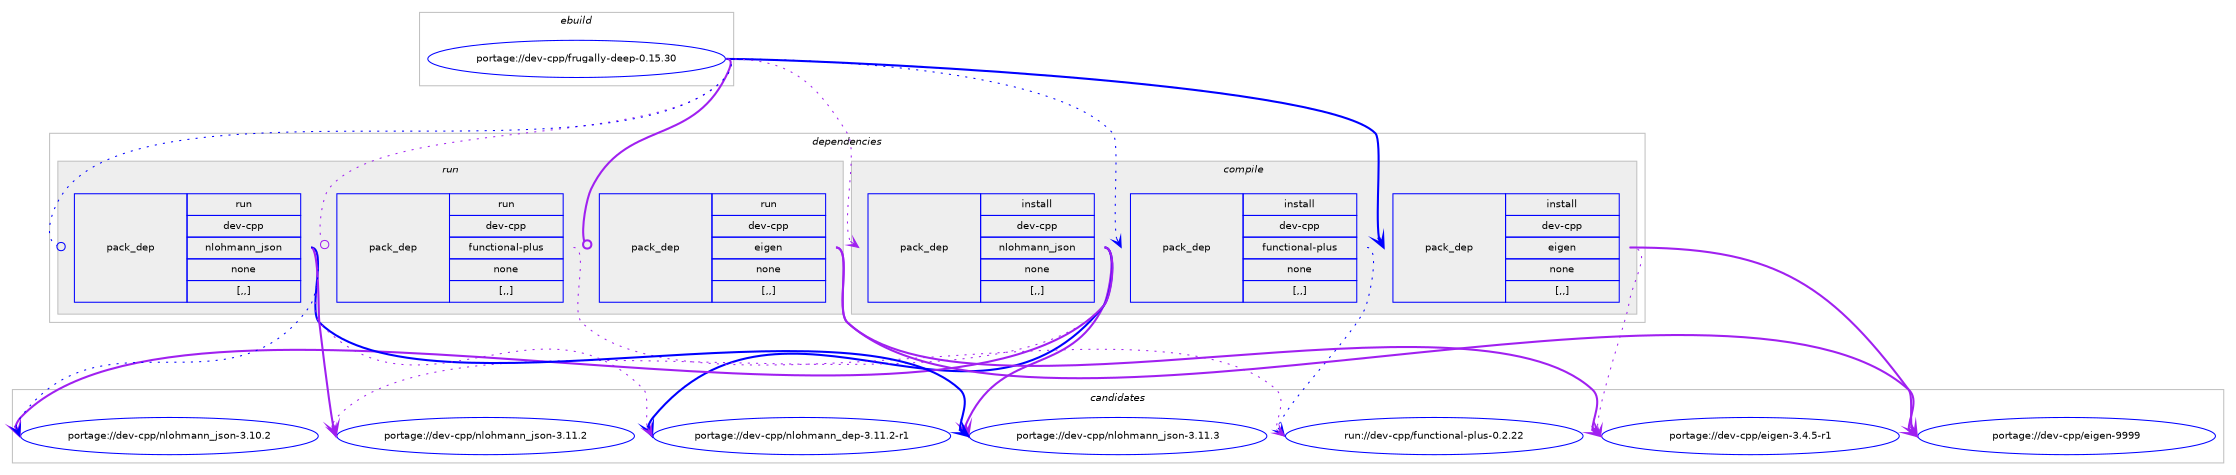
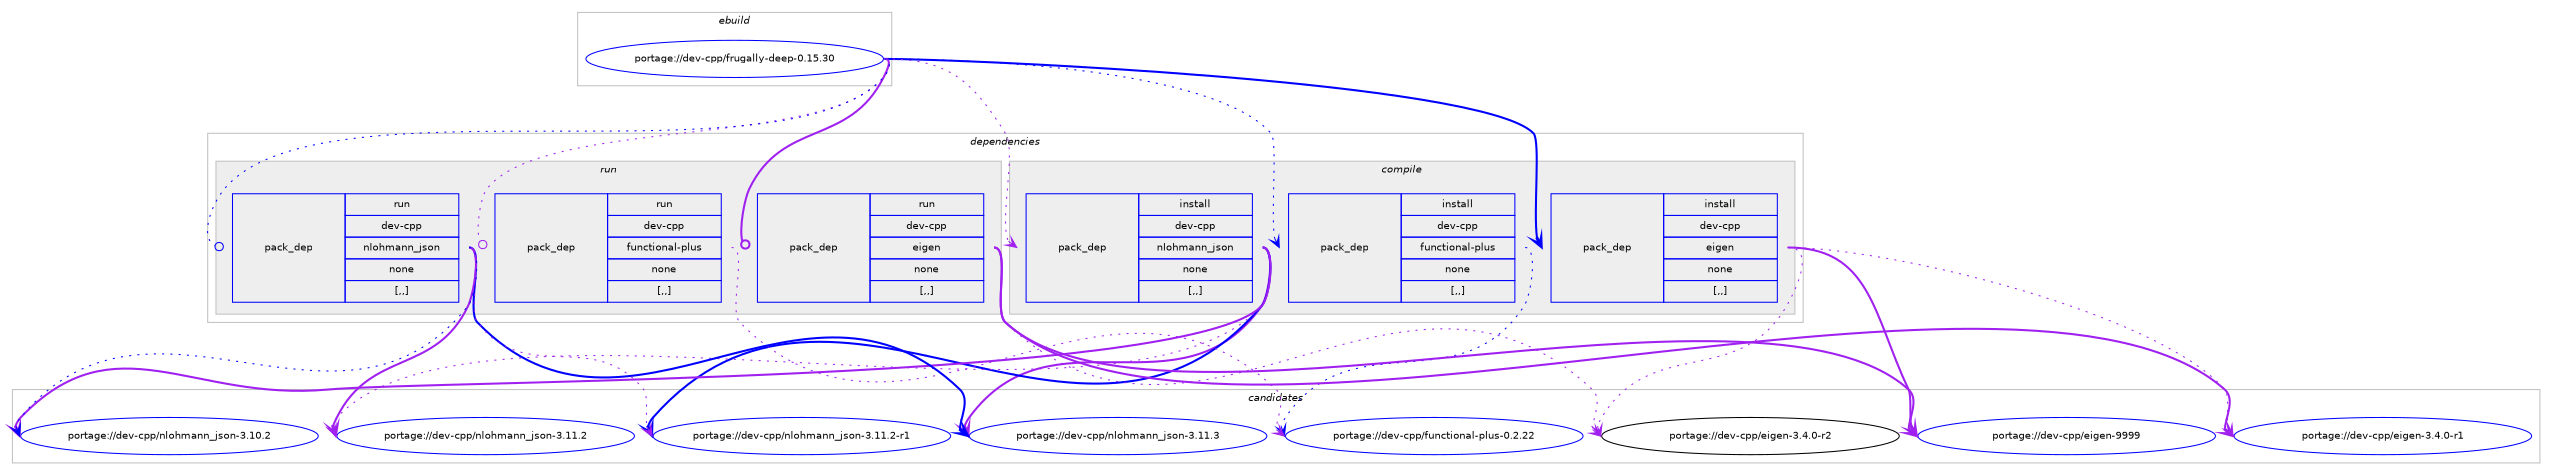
node "portage://dev-cpp/nlohmann_dep-3.11.2-r1": label "portage://dev-cpp/nlohmann_dep-3.11.2-r1" -> "portage://dev-cpp/nlohmann_json-3.11.2-r1"
node "run://dev-cpp/functional-plus-0.2.22": label "run://dev-cpp/functional-plus-0.2.22" -> "portage://dev-cpp/functional-plus-0.2.22"
node "portage://dev-cpp/eigen-3.4.0-r2": added
node "portage://dev-cpp/eigen-3.4.5-r1": label "portage://dev-cpp/eigen-3.4.5-r1" -> "portage://dev-cpp/eigen-3.4.0-r1"
